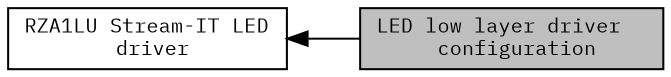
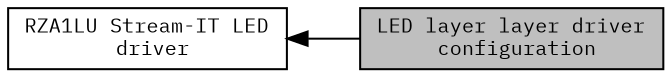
node "LED low layer driver configuration": label "LED low layer driver configuration" -> "LED layer layer driver configuration"
